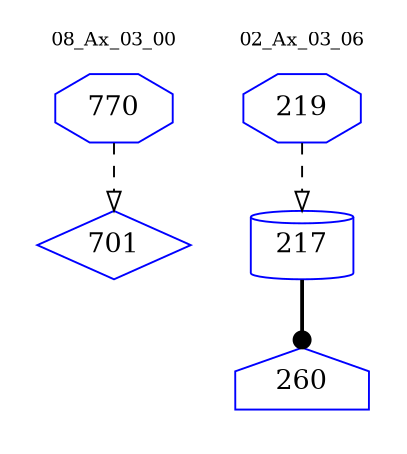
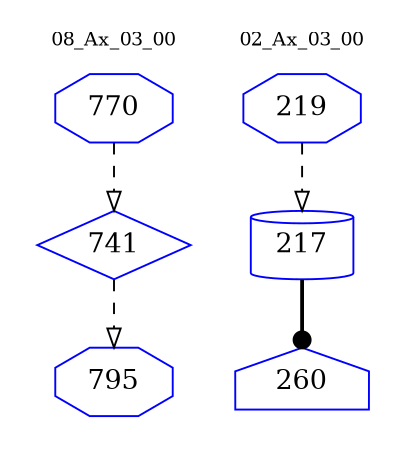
cluster "02_Ax_03_06": label "02_Ax_03_06" -> "02_Ax_03_00"
node "701": label "701" -> "741"
node "795": added
